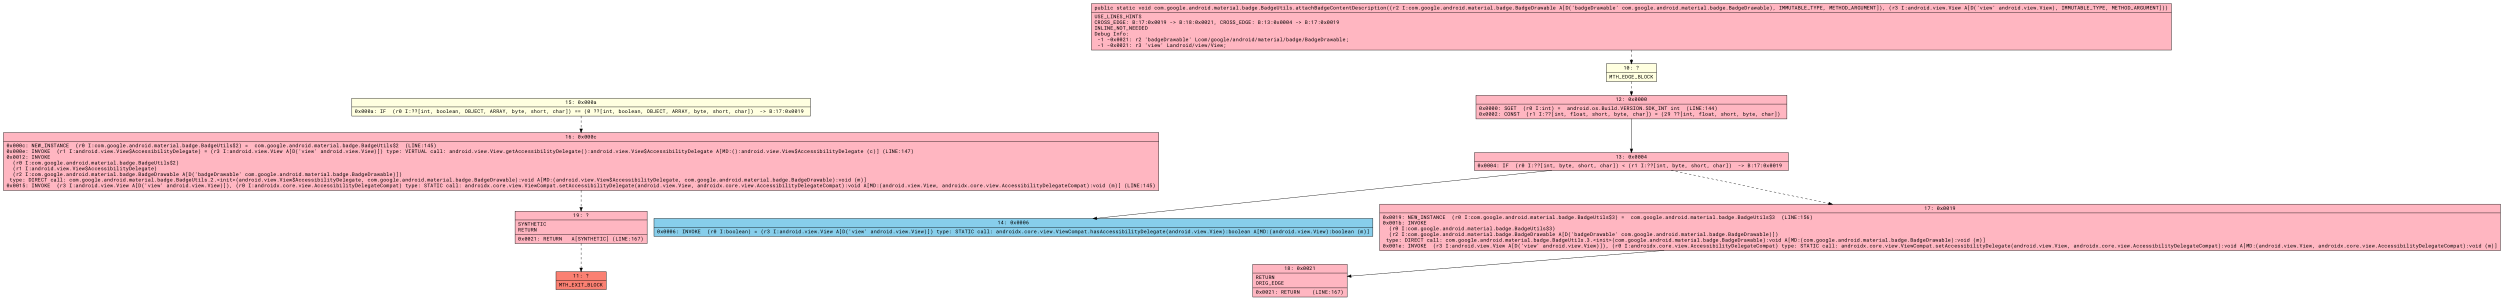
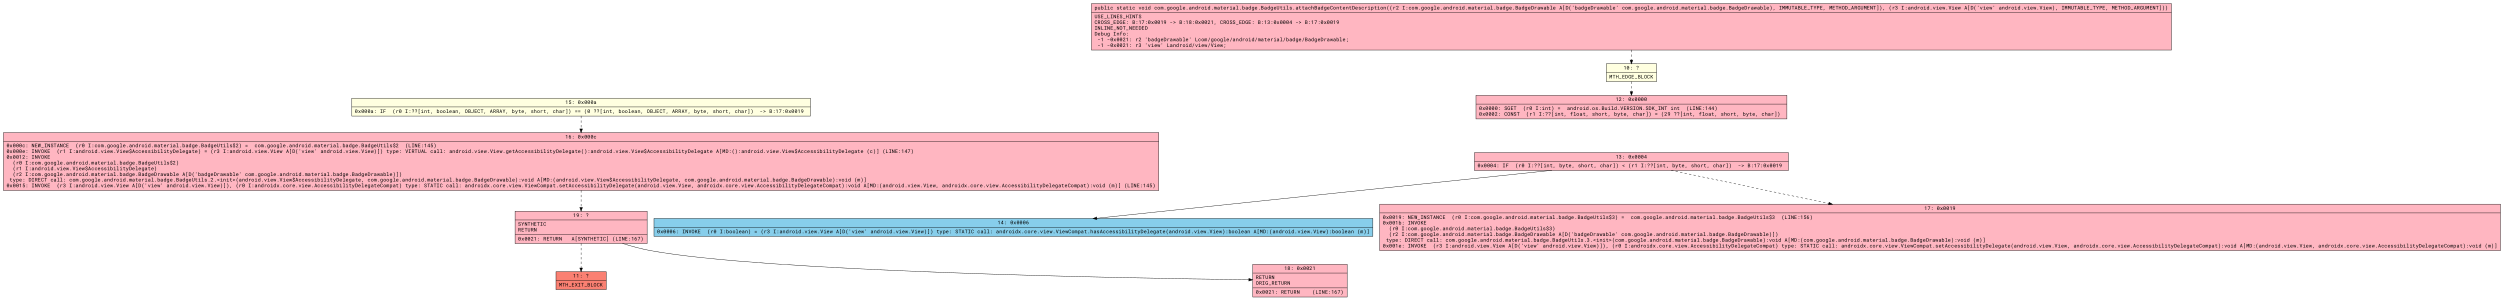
edge "12: 0x0000" -> "13: 0x0004": removed
edge "17: 0x0019" -> "18: 0x0021": now "19: ?" -> "18: 0x0021"
node "18: 0x0021": text "ORIG_EDGE" -> "ORIG_RETURN"
